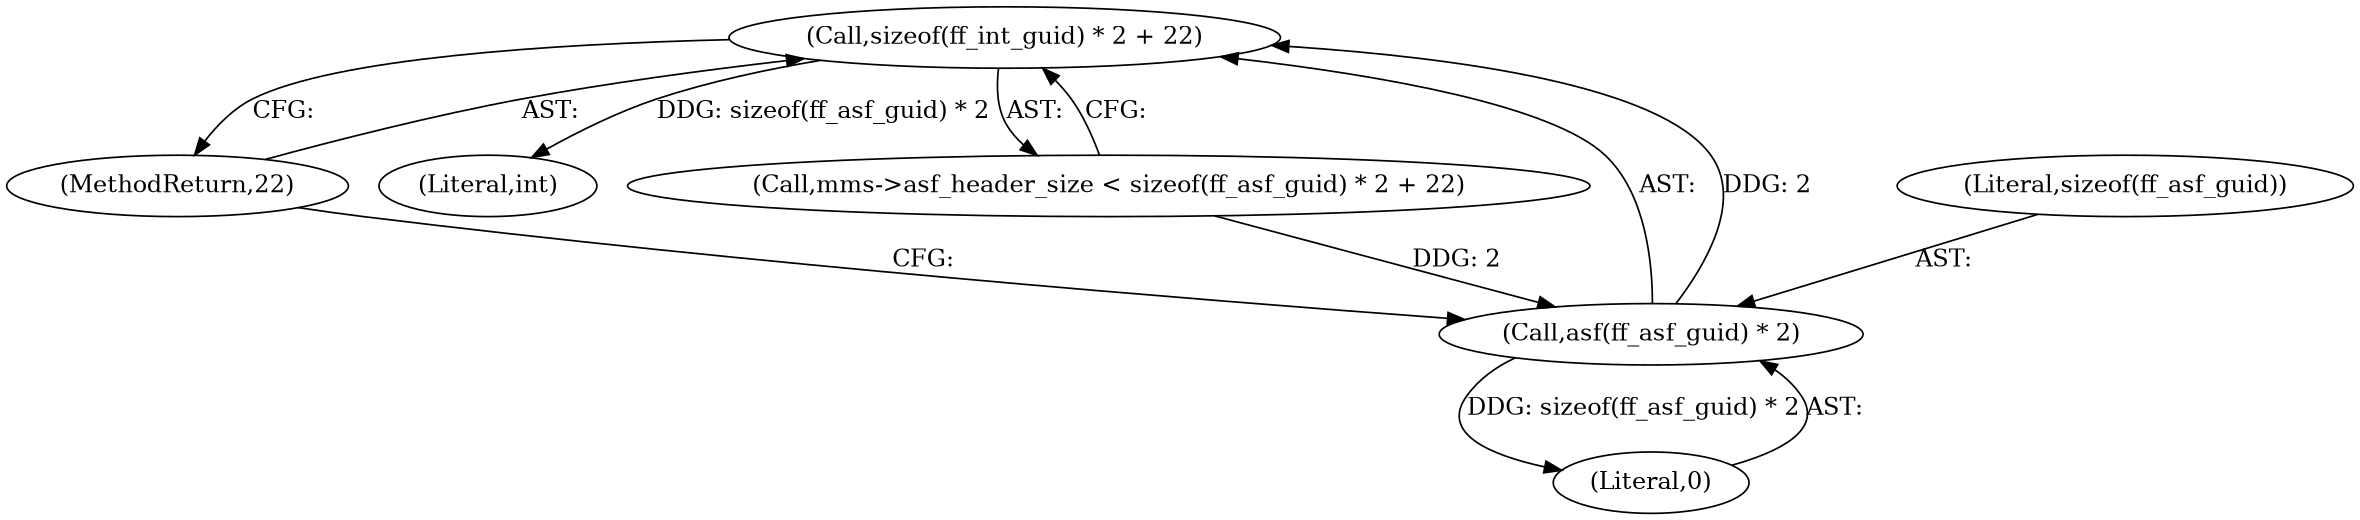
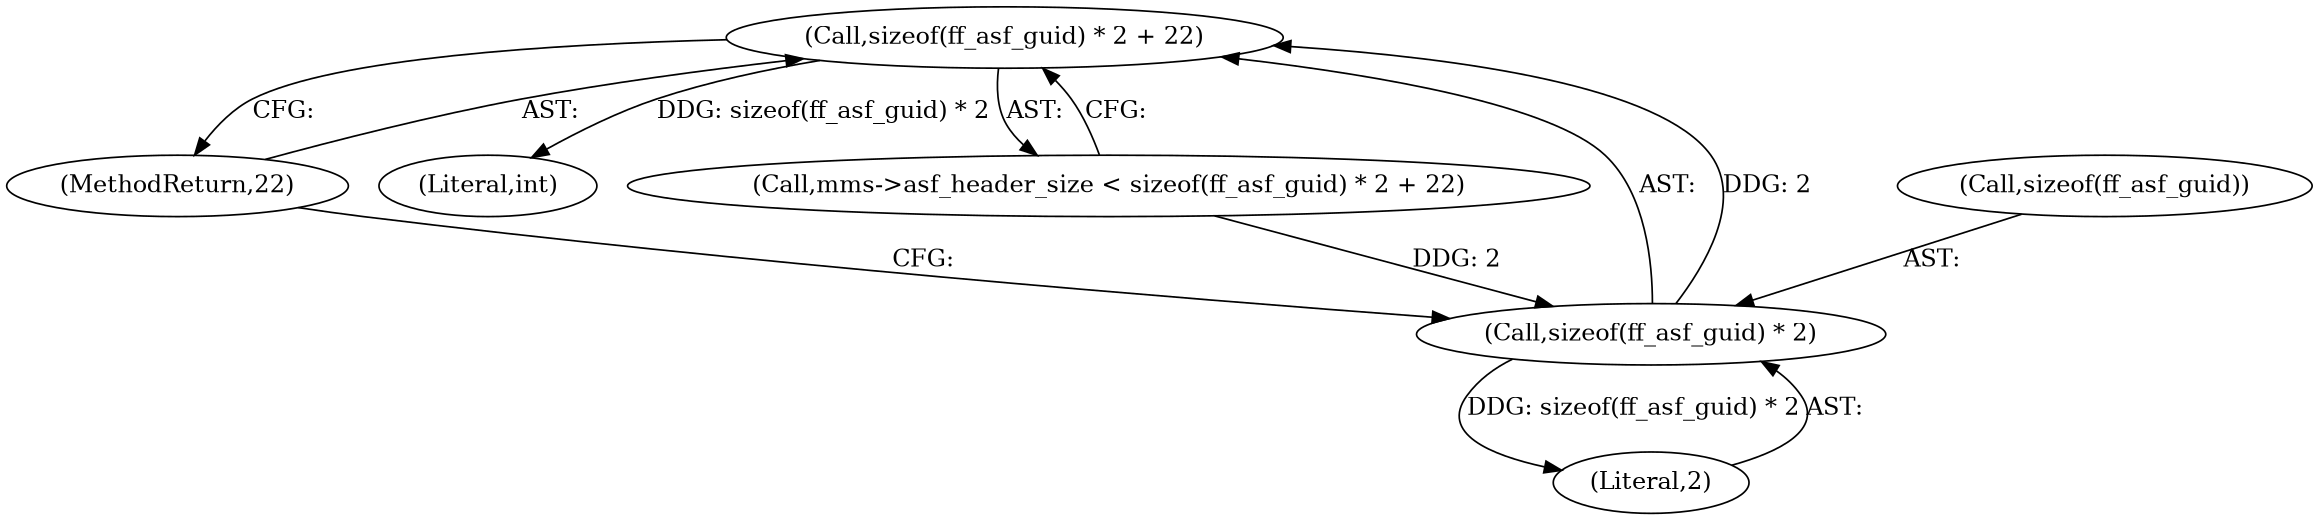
node "(Call,sizeof(ff_int_guid) * 2 + 22)": label "(Call,sizeof(ff_int_guid) * 2 + 22)" -> "(Call,sizeof(ff_asf_guid) * 2 + 22)"
node "(Literal,sizeof(ff_asf_guid))": label "(Literal,sizeof(ff_asf_guid))" -> "(Call,sizeof(ff_asf_guid))"
node "(Call,asf(ff_asf_guid) * 2)": label "(Call,asf(ff_asf_guid) * 2)" -> "(Call,sizeof(ff_asf_guid) * 2)"
node "(Literal,0)": label "(Literal,0)" -> "(Literal,2)"
